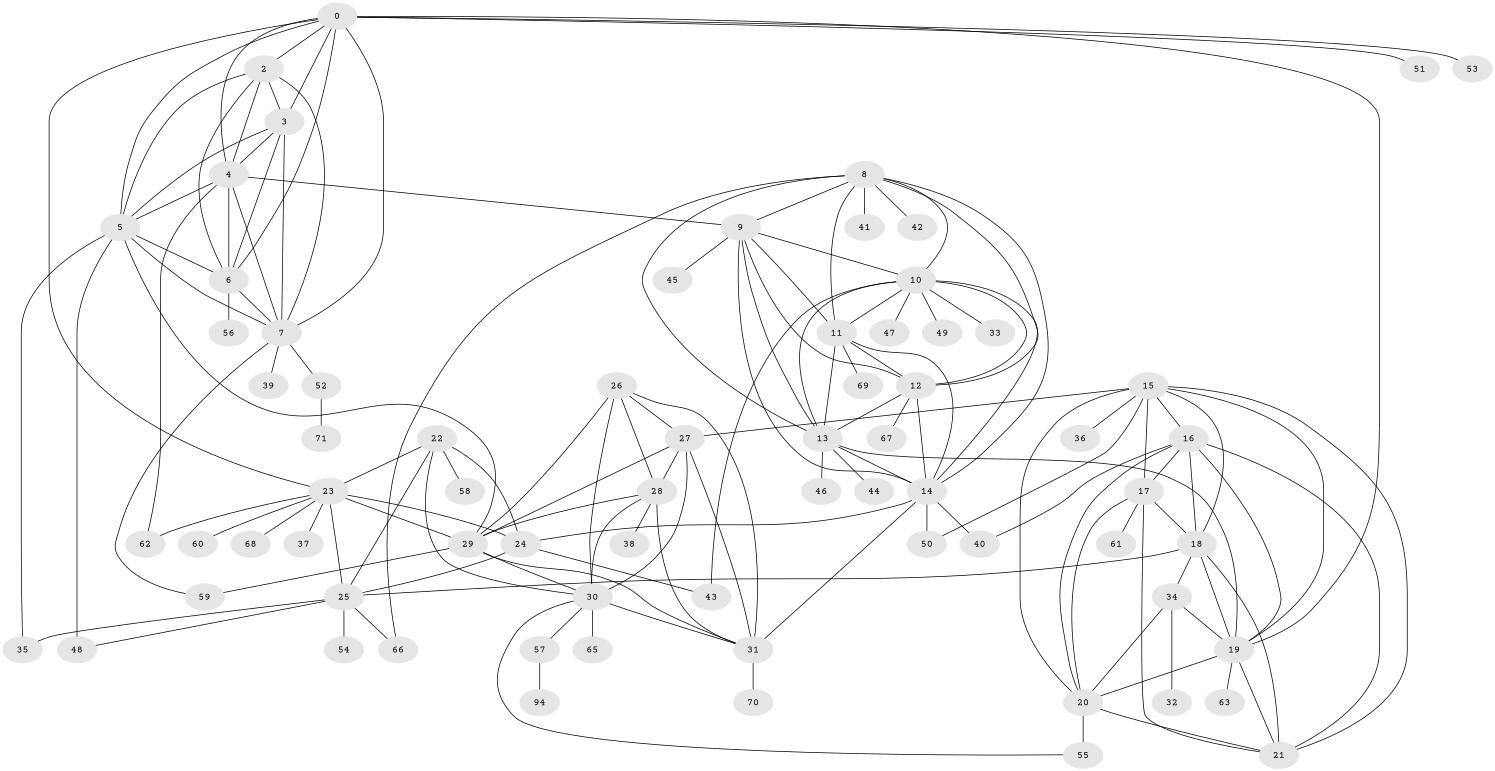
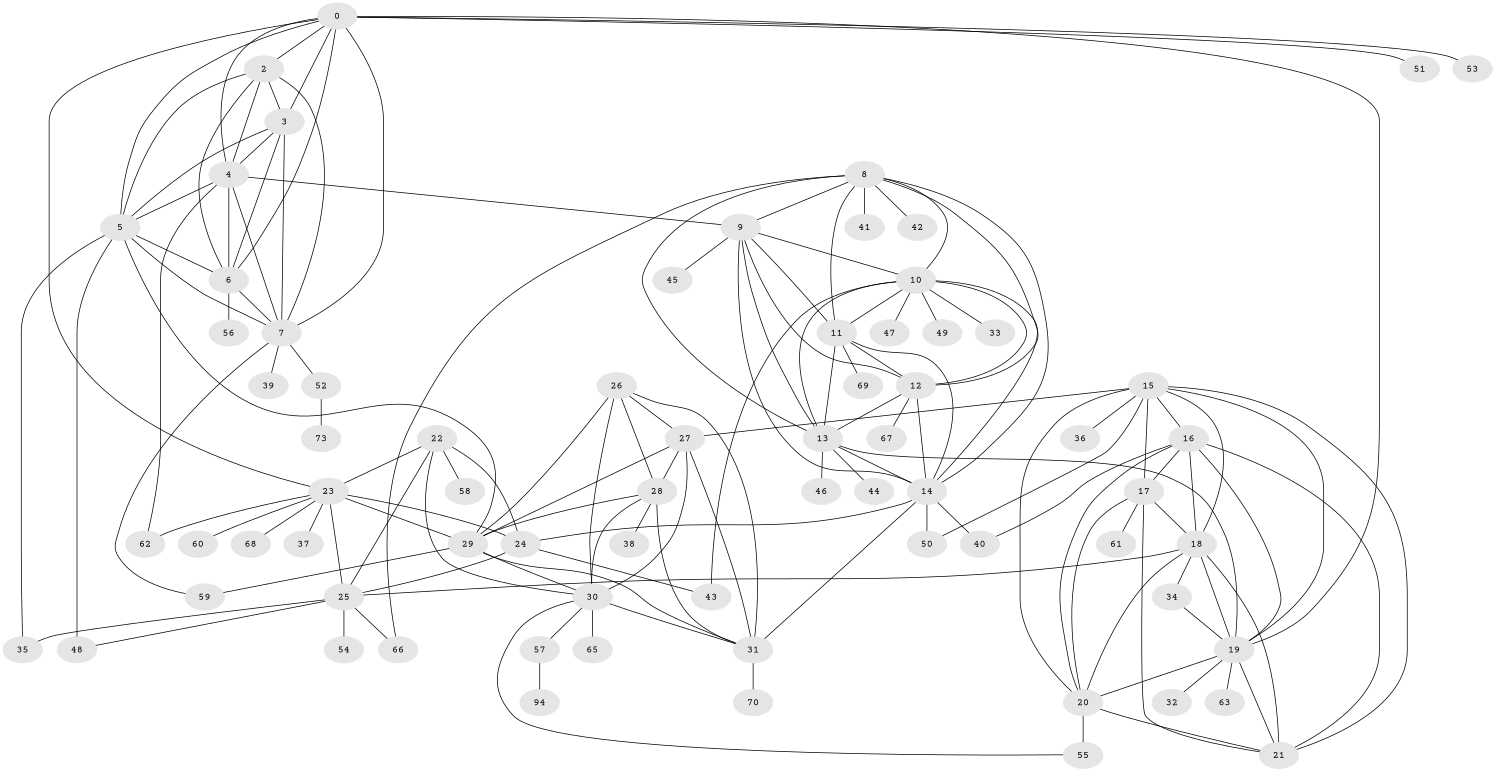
node "71": label "71" -> "73"
edge "34" -- "20": now "18" -- "20"
edge "34" -- "32": now "19" -- "32"
